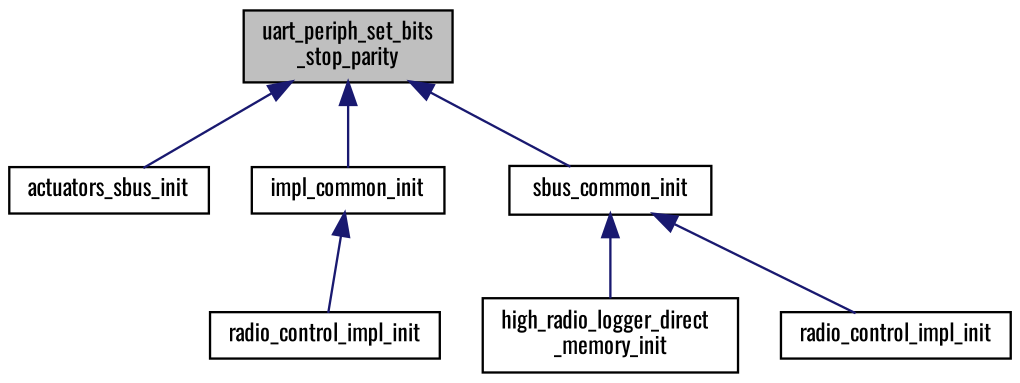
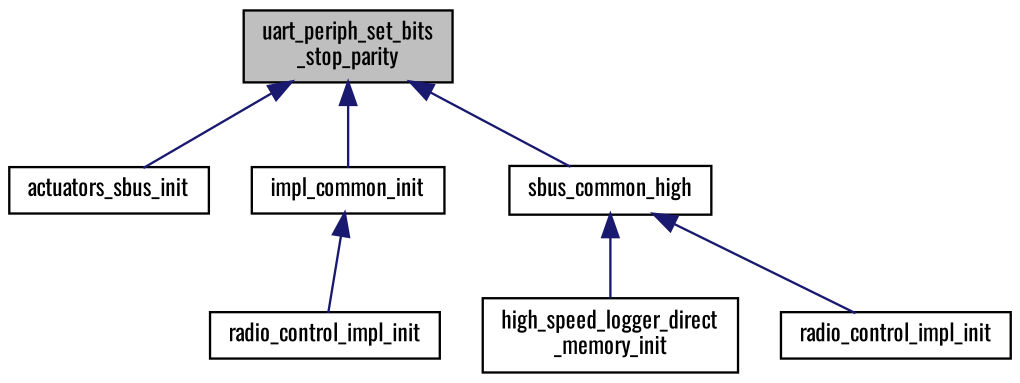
node "sbus_common_init": label "sbus_common_init" -> "sbus_common_high"
node "high_radio_logger_direct _memory_init": label "high_radio_logger_direct _memory_init" -> "high_speed_logger_direct _memory_init"
